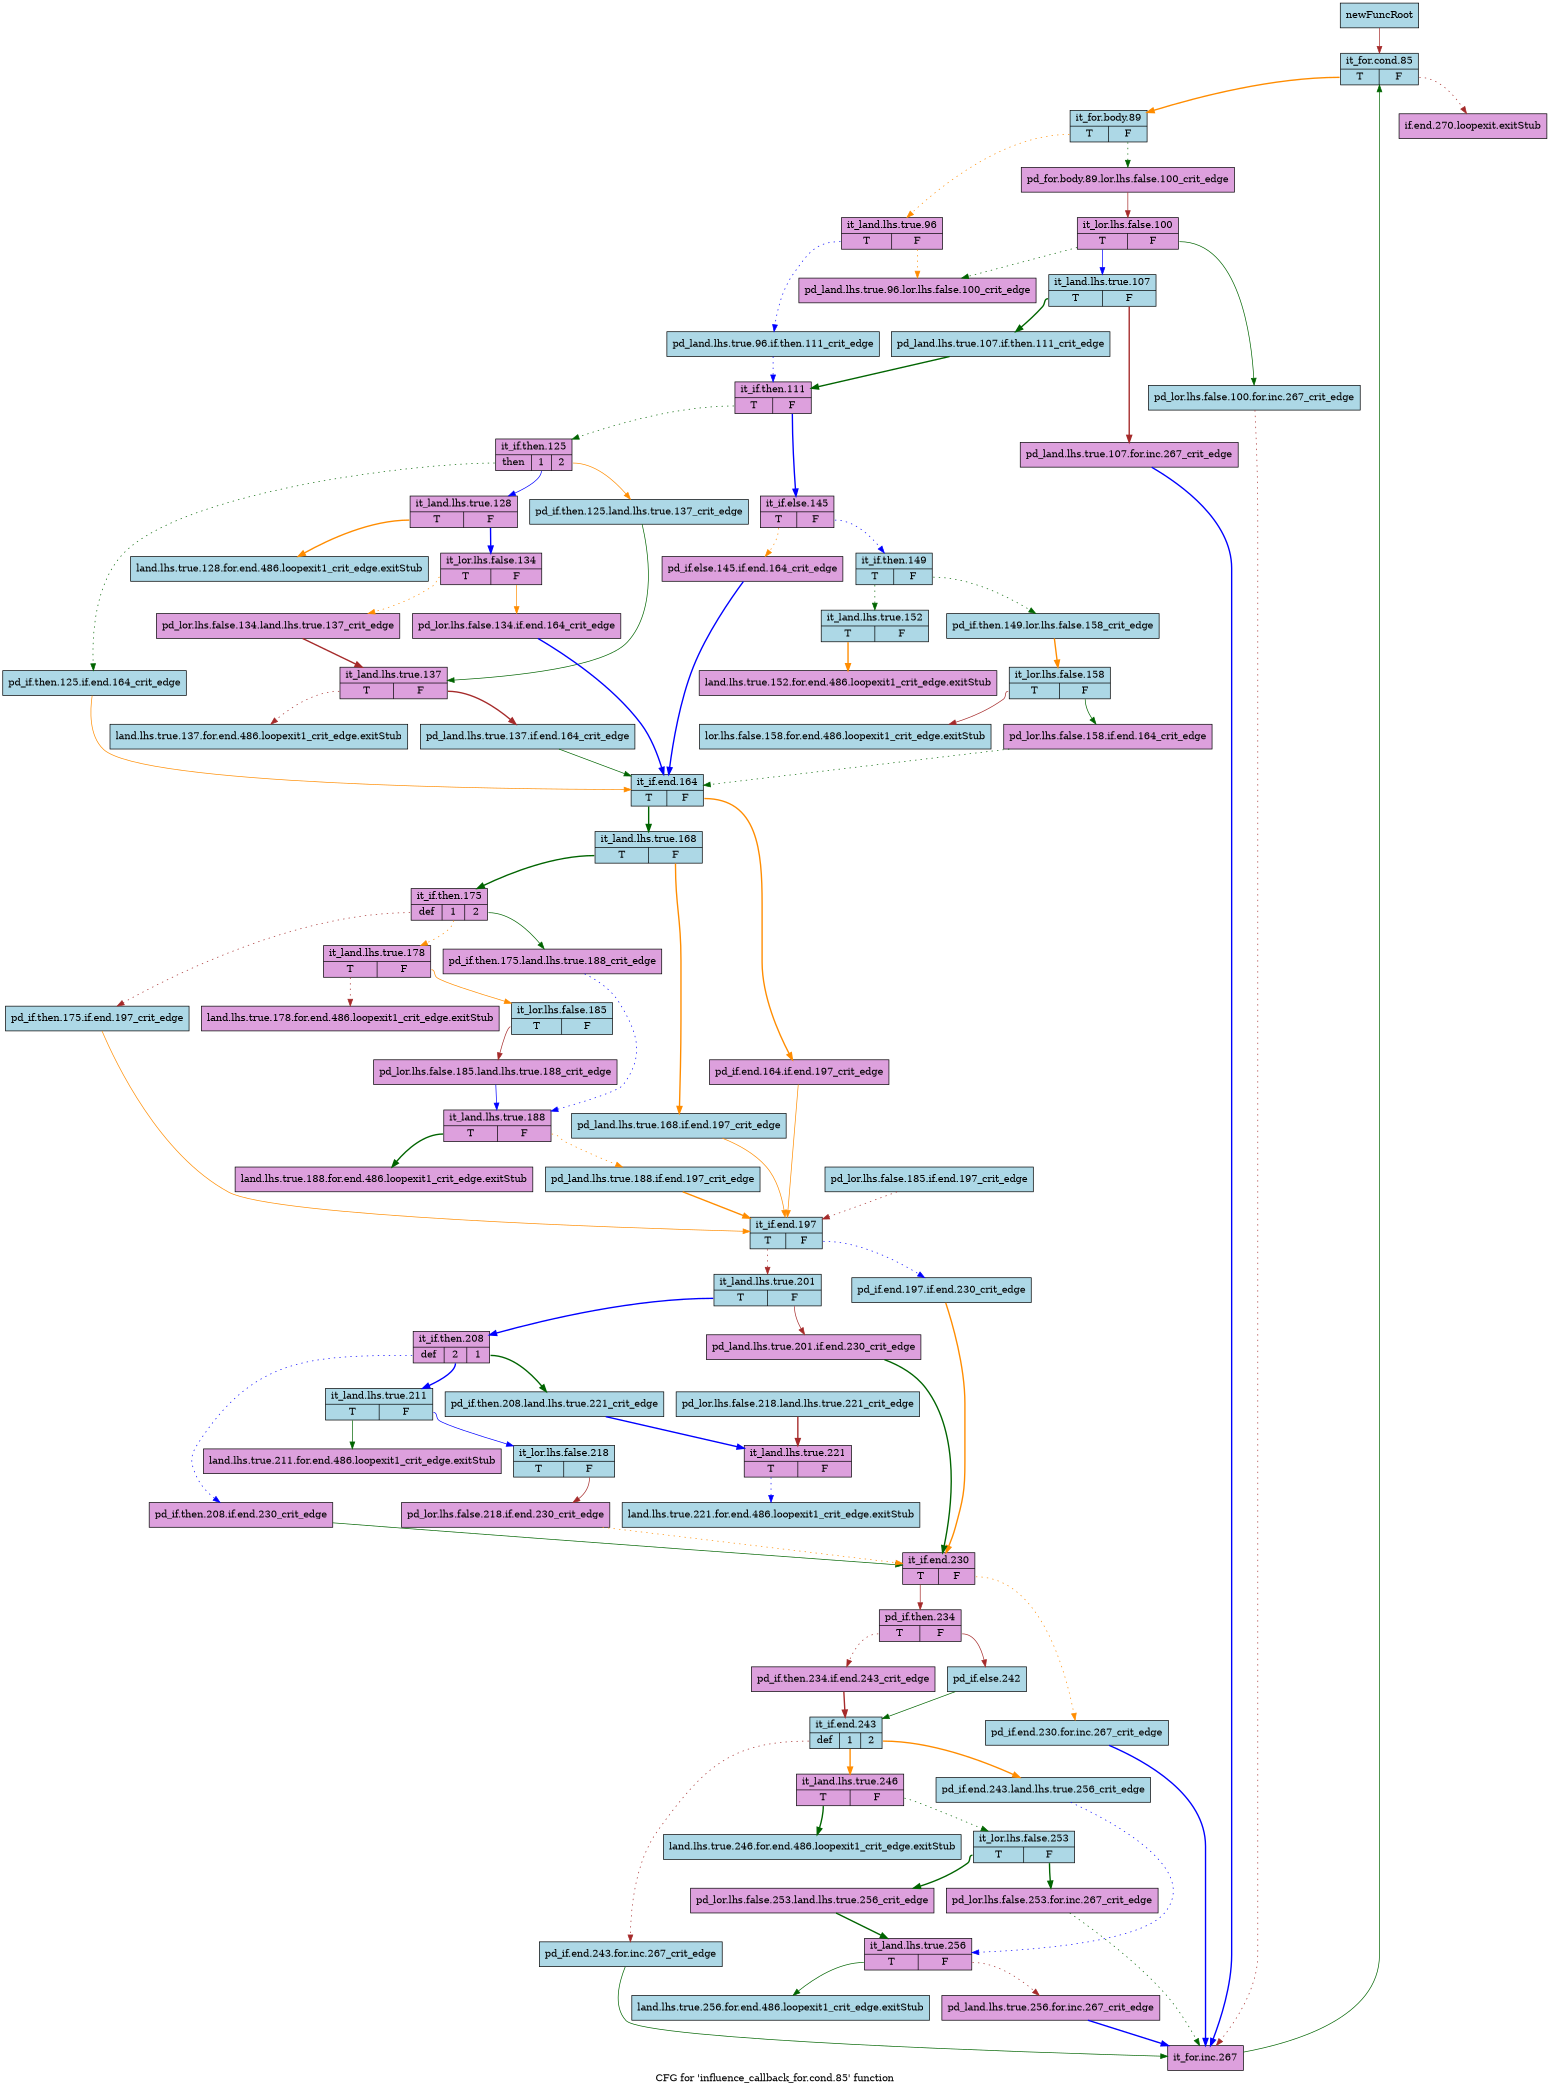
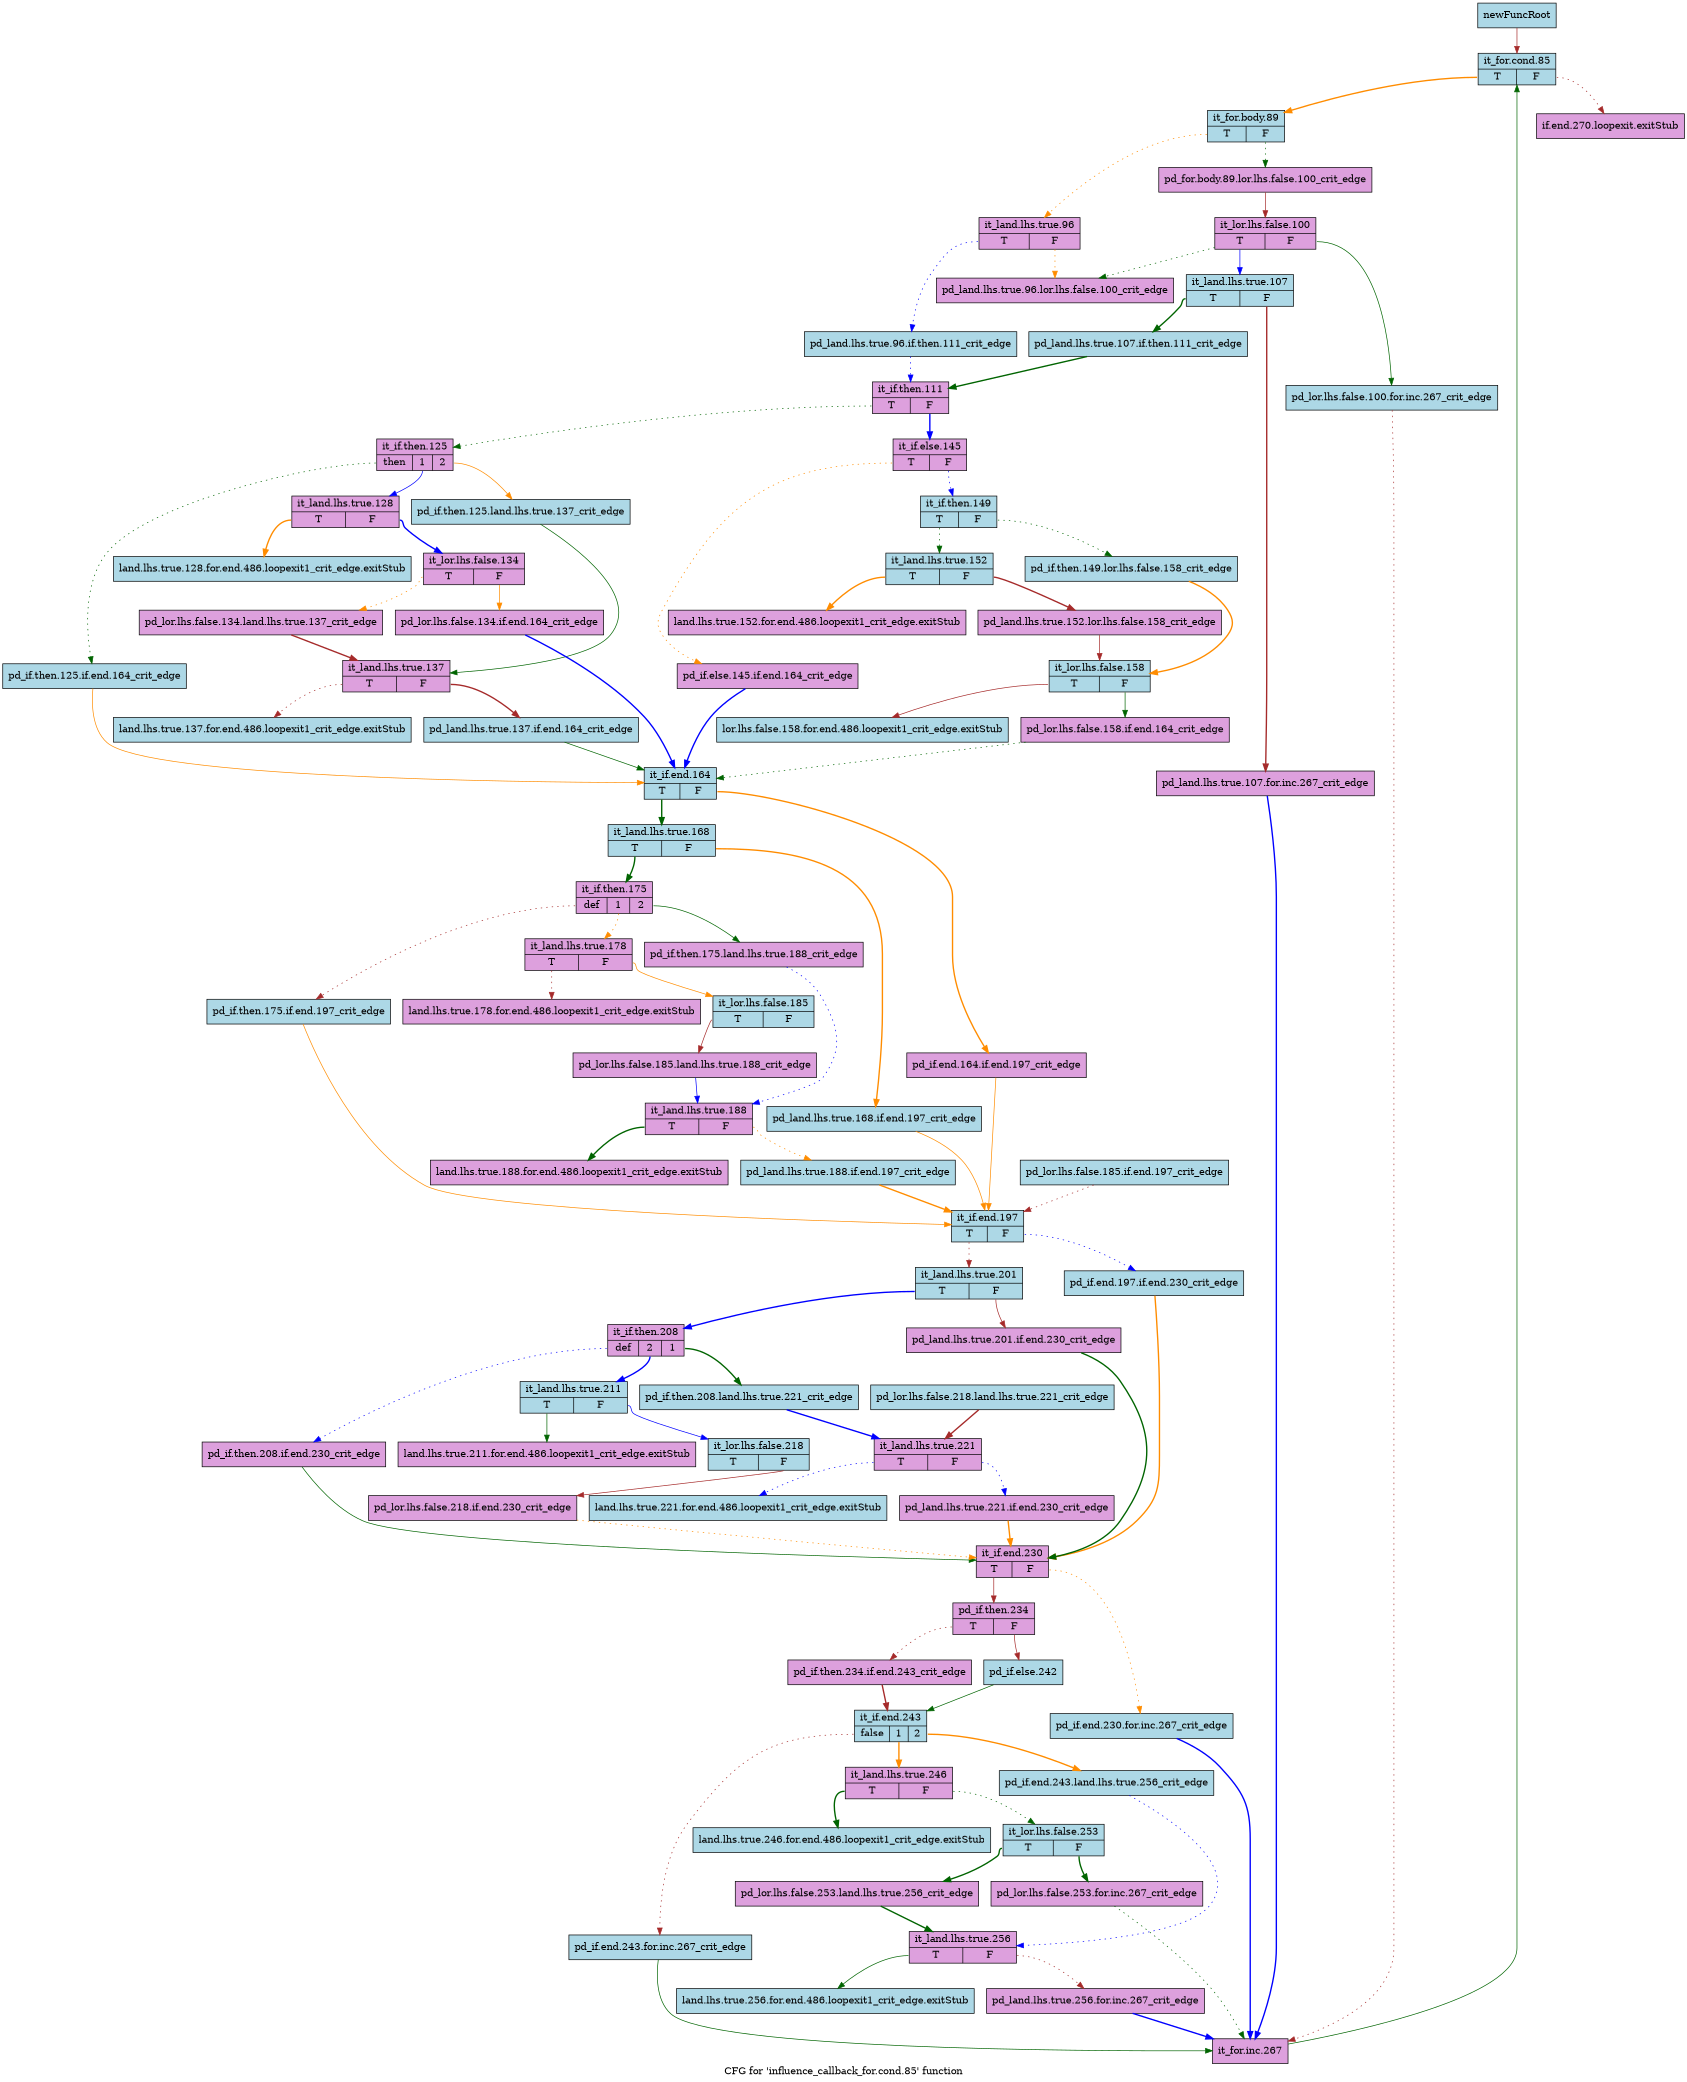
node "pd_land.lhs.true.152.lor.lhs.false.158_crit_edge": added
node "pd_land.lhs.true.221.if.end.230_crit_edge": added
node "it_if.end.243": text "def" -> "false"
